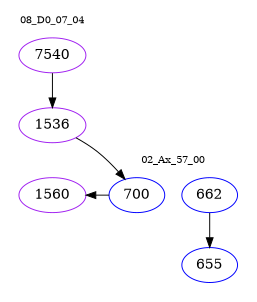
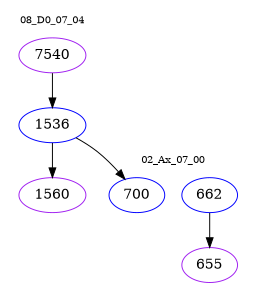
node "1536": color purple -> blue
cluster "02_Ax_57_00": label "02_Ax_57_00" -> "02_Ax_07_00"
edge "700" -> "1560": now "1536" -> "1560"
node "655": color blue -> purple
